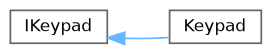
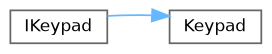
edge "Keypad" -> "IKeypad": reversed
